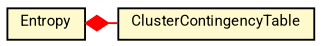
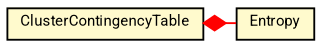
edge "ClusterContingencyTable" -> "Entropy": reversed
